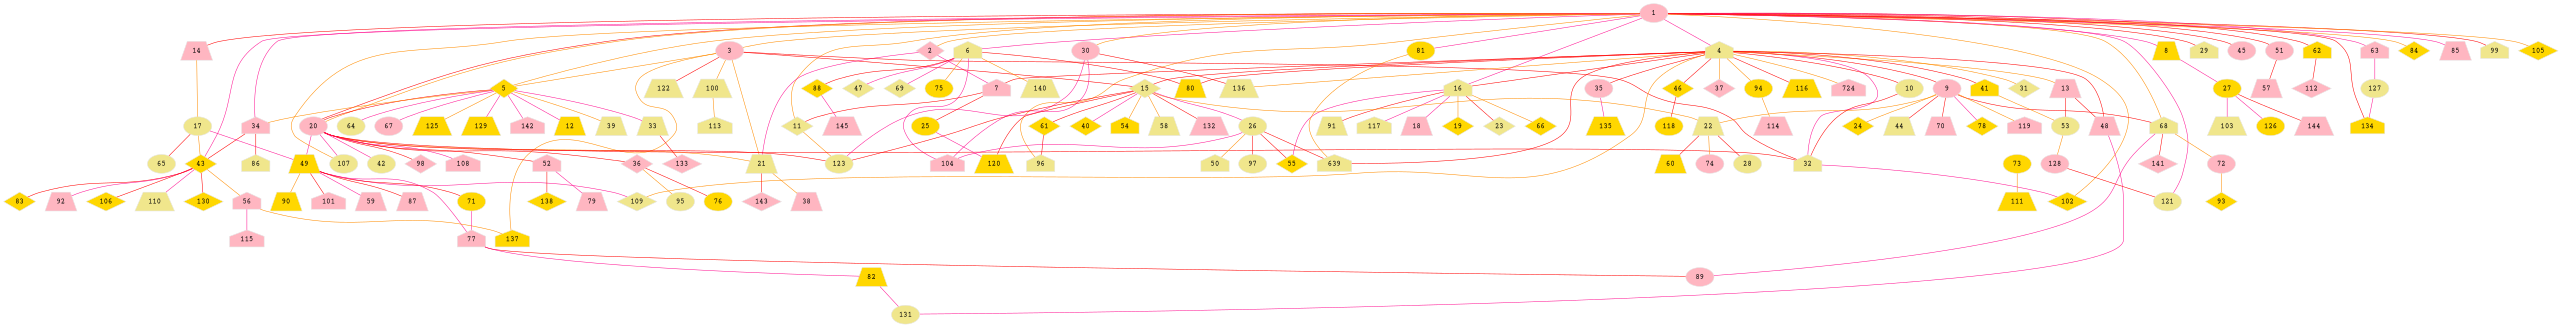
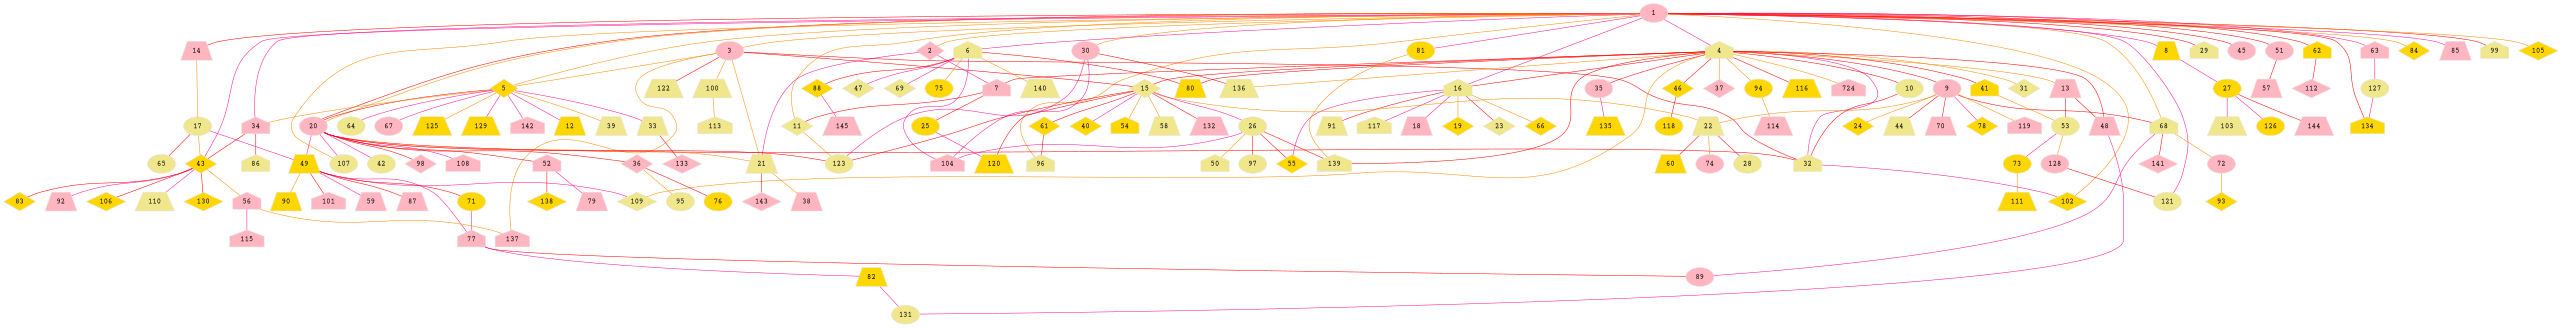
edge "53" -- "73": added
node "639": label "639" -> "139"
node "137": fillcolor gold -> lightpink
